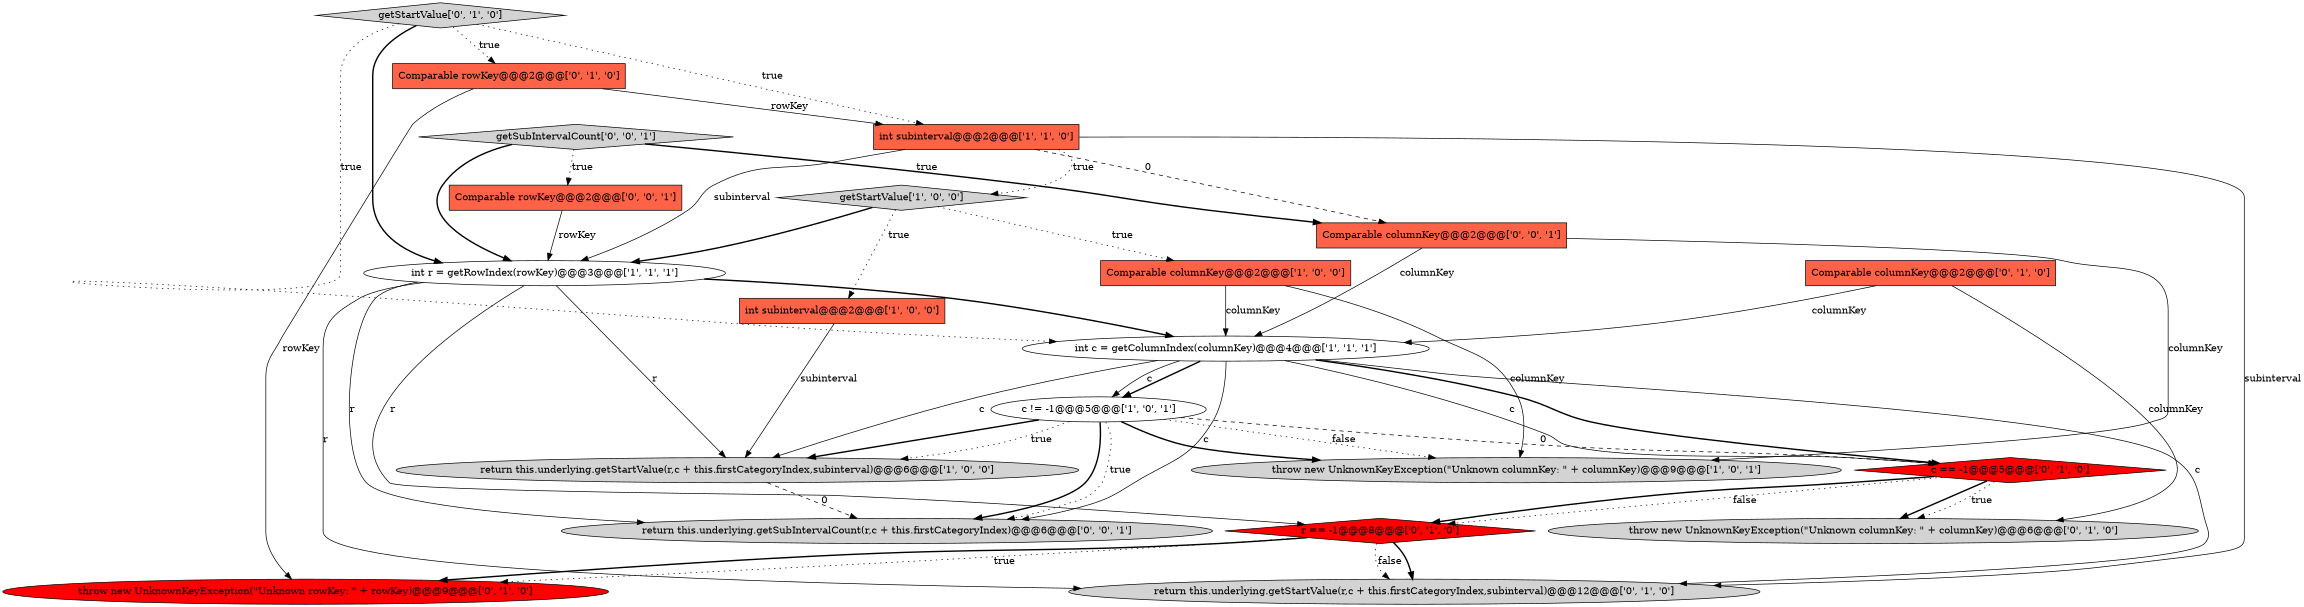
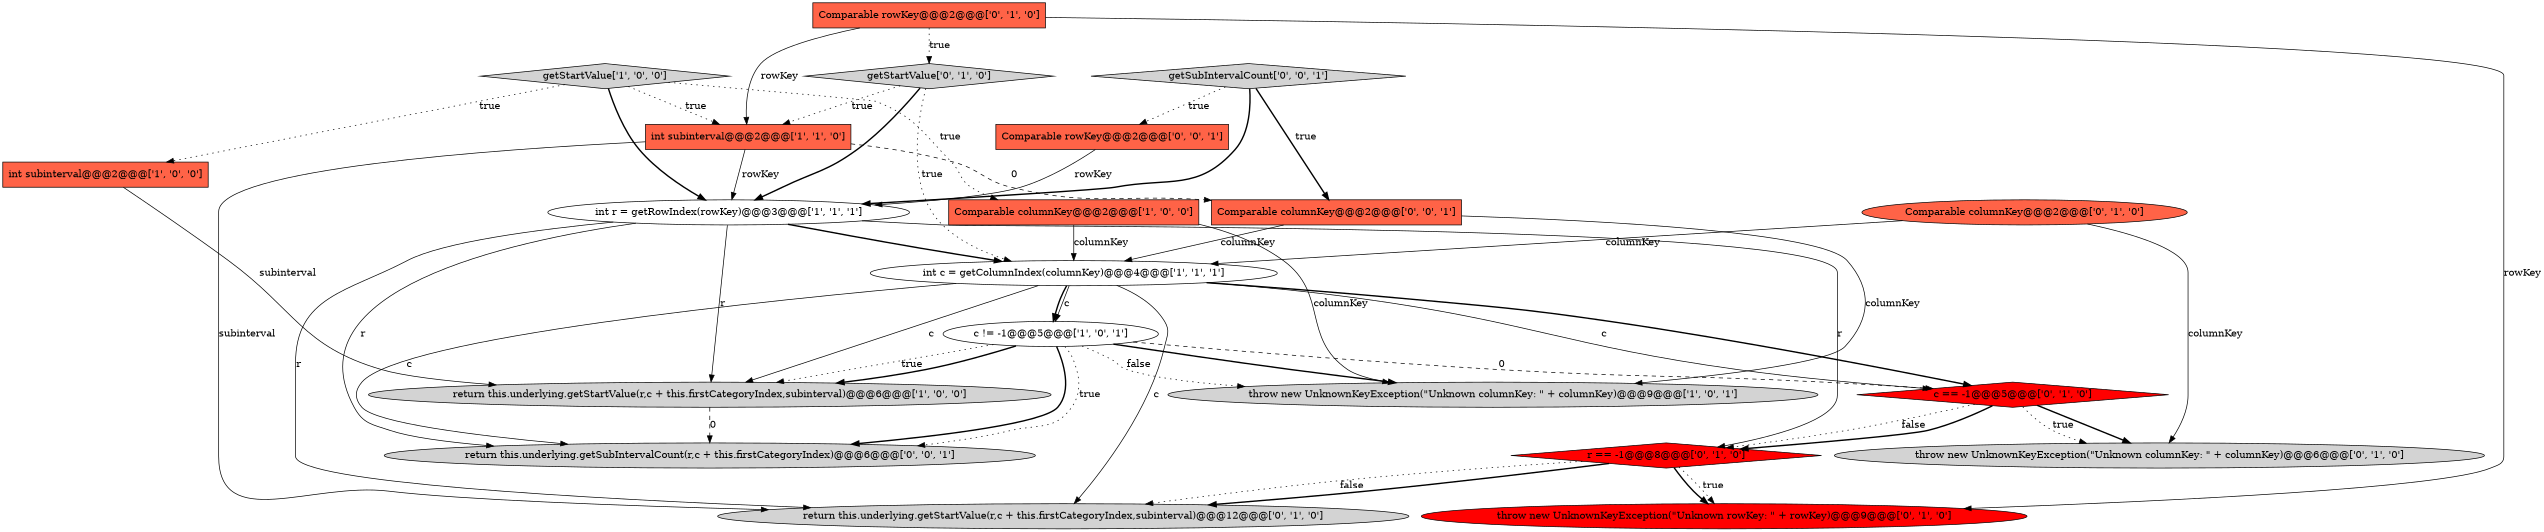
edge "getStartValue['0', '1', '0']" -> "Comparable rowKey@@@2@@@['0', '1', '0']": reversed
edge "int subinterval@@@2@@@['1', '1', '0']" -> "getStartValue['1', '0', '0']": reversed
edge "int subinterval@@@2@@@['1', '1', '0']" -> "int r = getRowIndex(rowKey)@@@3@@@['1', '1', '1']": label "subinterval" -> "rowKey"
node "Comparable columnKey@@@2@@@['0', '1', '0']": shape box -> ellipse
